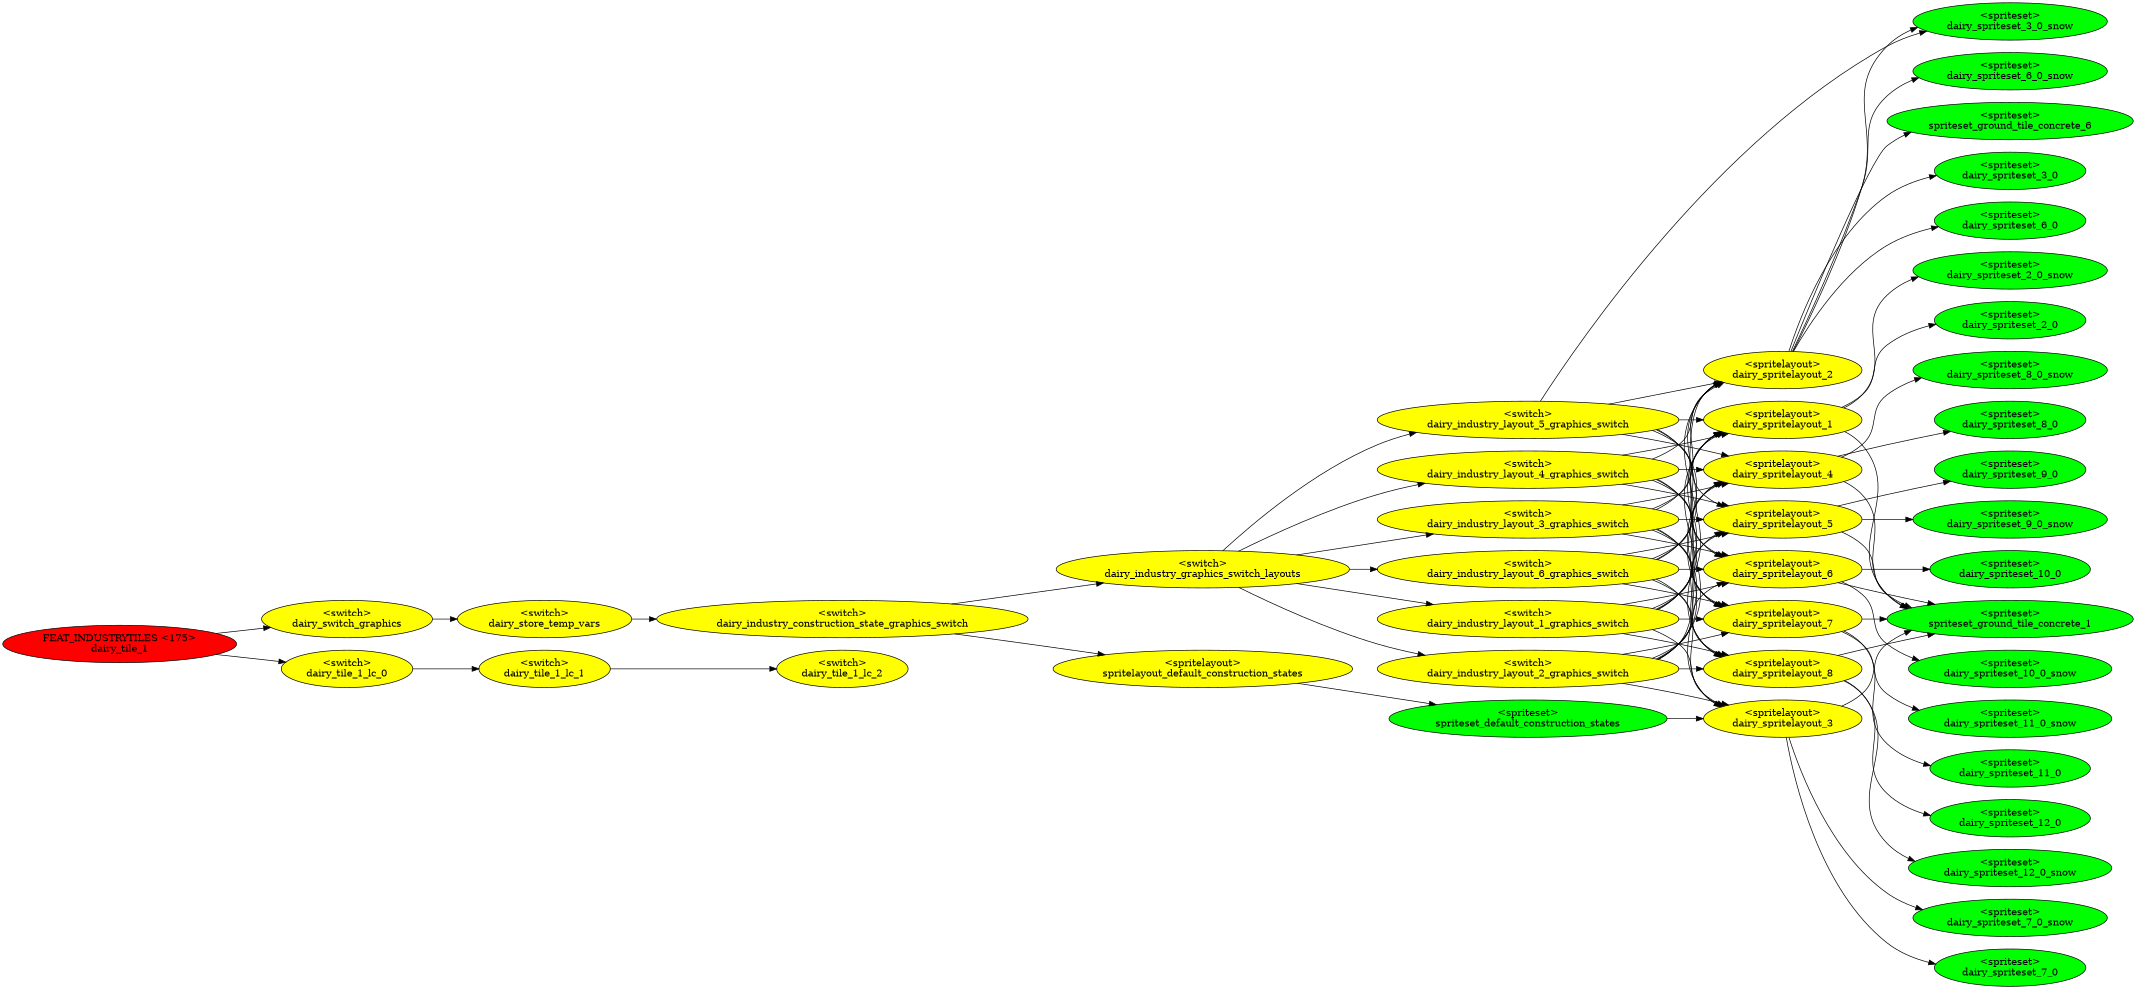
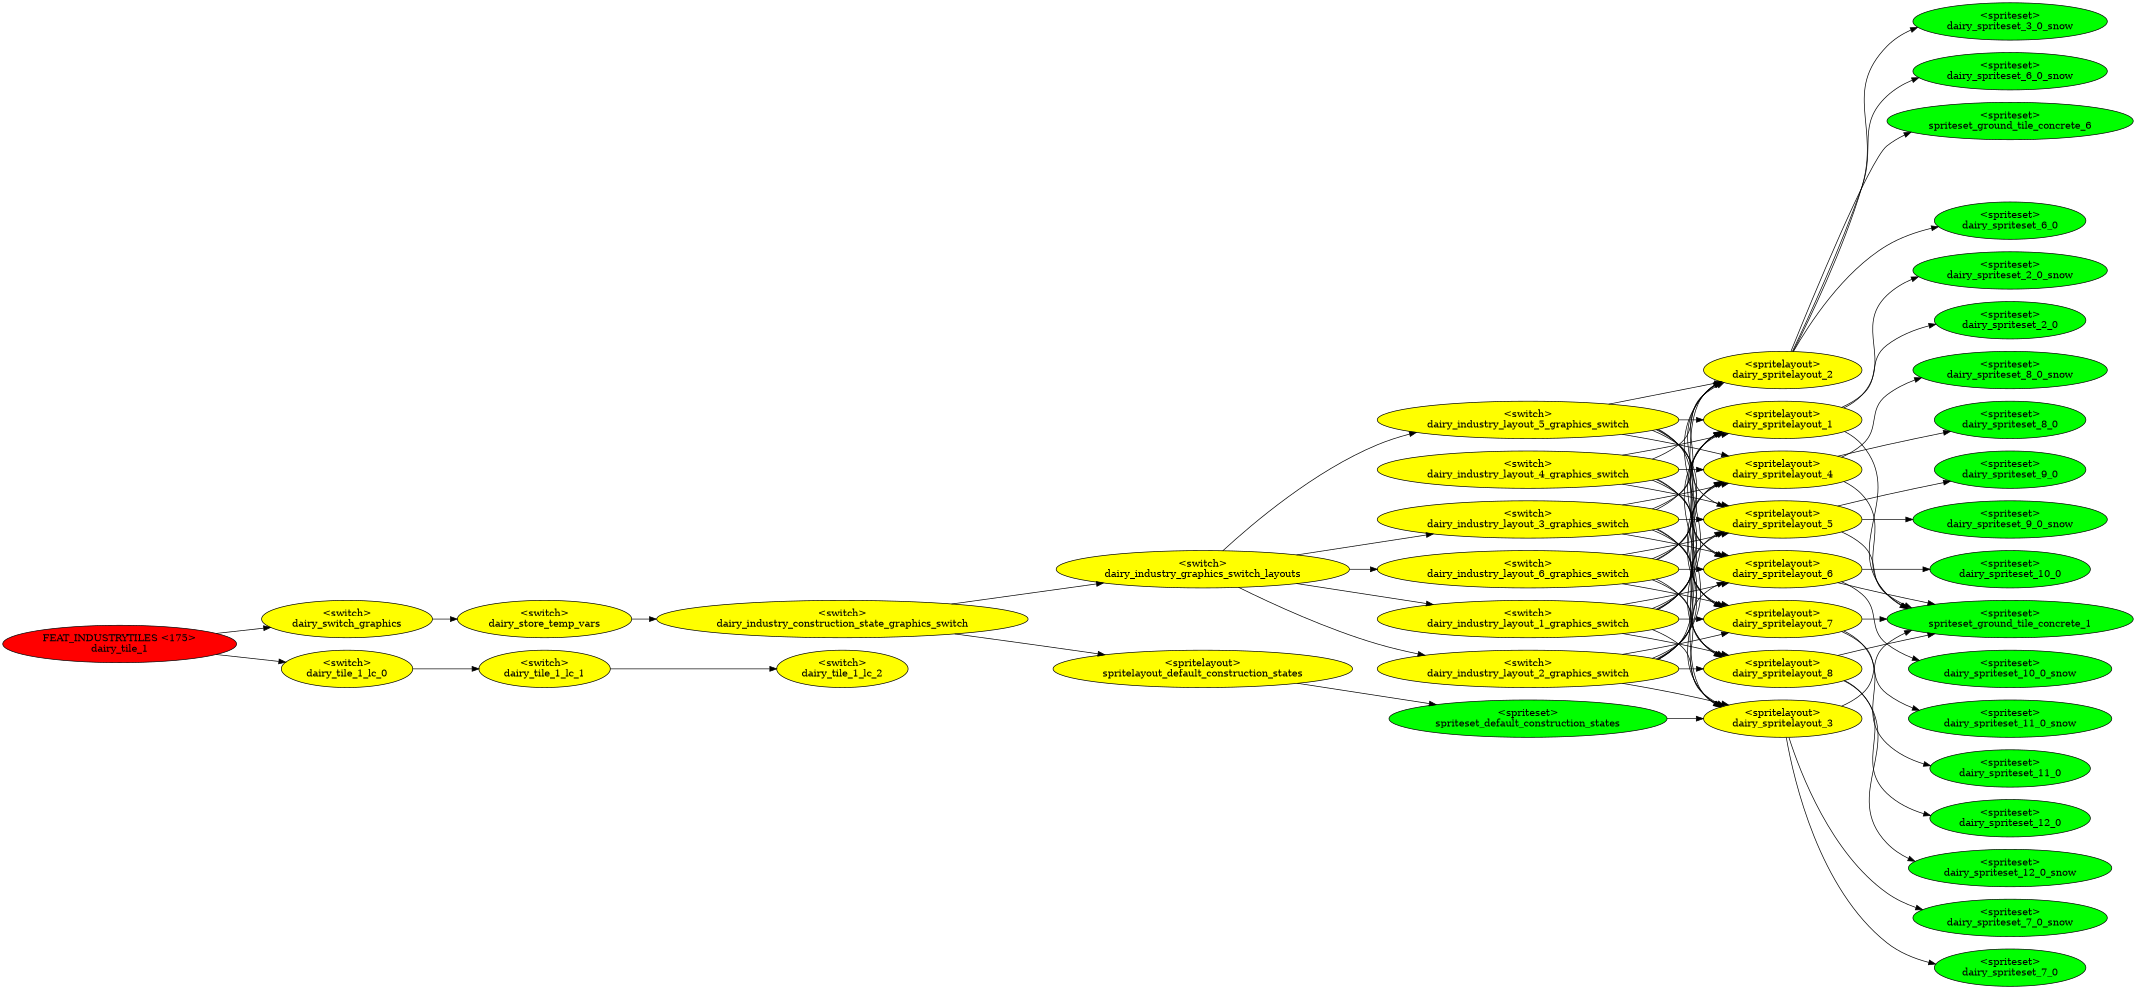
node "<spriteset> dairy_spriteset_3_0": removed
edge "<switch> dairy_industry_layout_5_graphics_switch" -> "<spriteset> dairy_spriteset_3_0_snow": now "<switch> dairy_industry_layout_5_graphics_switch" -> "<spritelayout> dairy_spritelayout_3"
edge "<switch> dairy_industry_graphics_switch_layouts" -> "<switch> dairy_industry_layout_4_graphics_switch": removed
